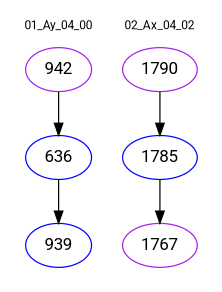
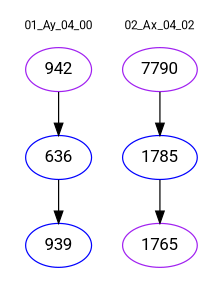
node "1790": label "1790" -> "7790"
node "1767": label "1767" -> "1765"
